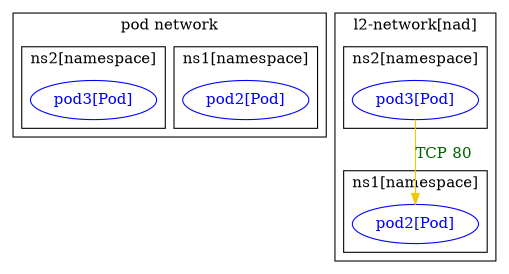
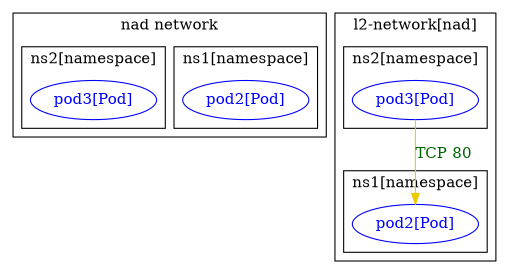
cluster "pod network": label "pod network" -> "nad network"
